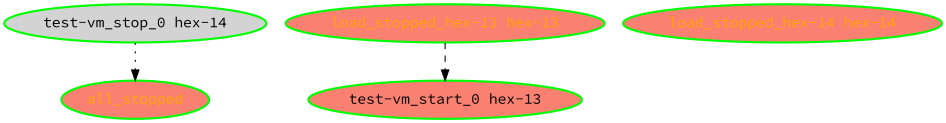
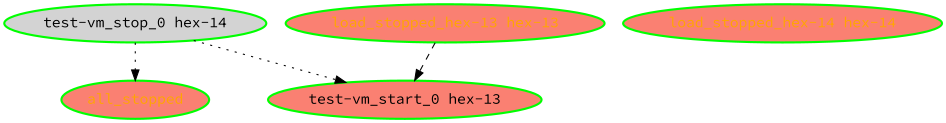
edge "test-vm_stop_0 hex-14" -> "test-vm_start_0 hex-13": added
